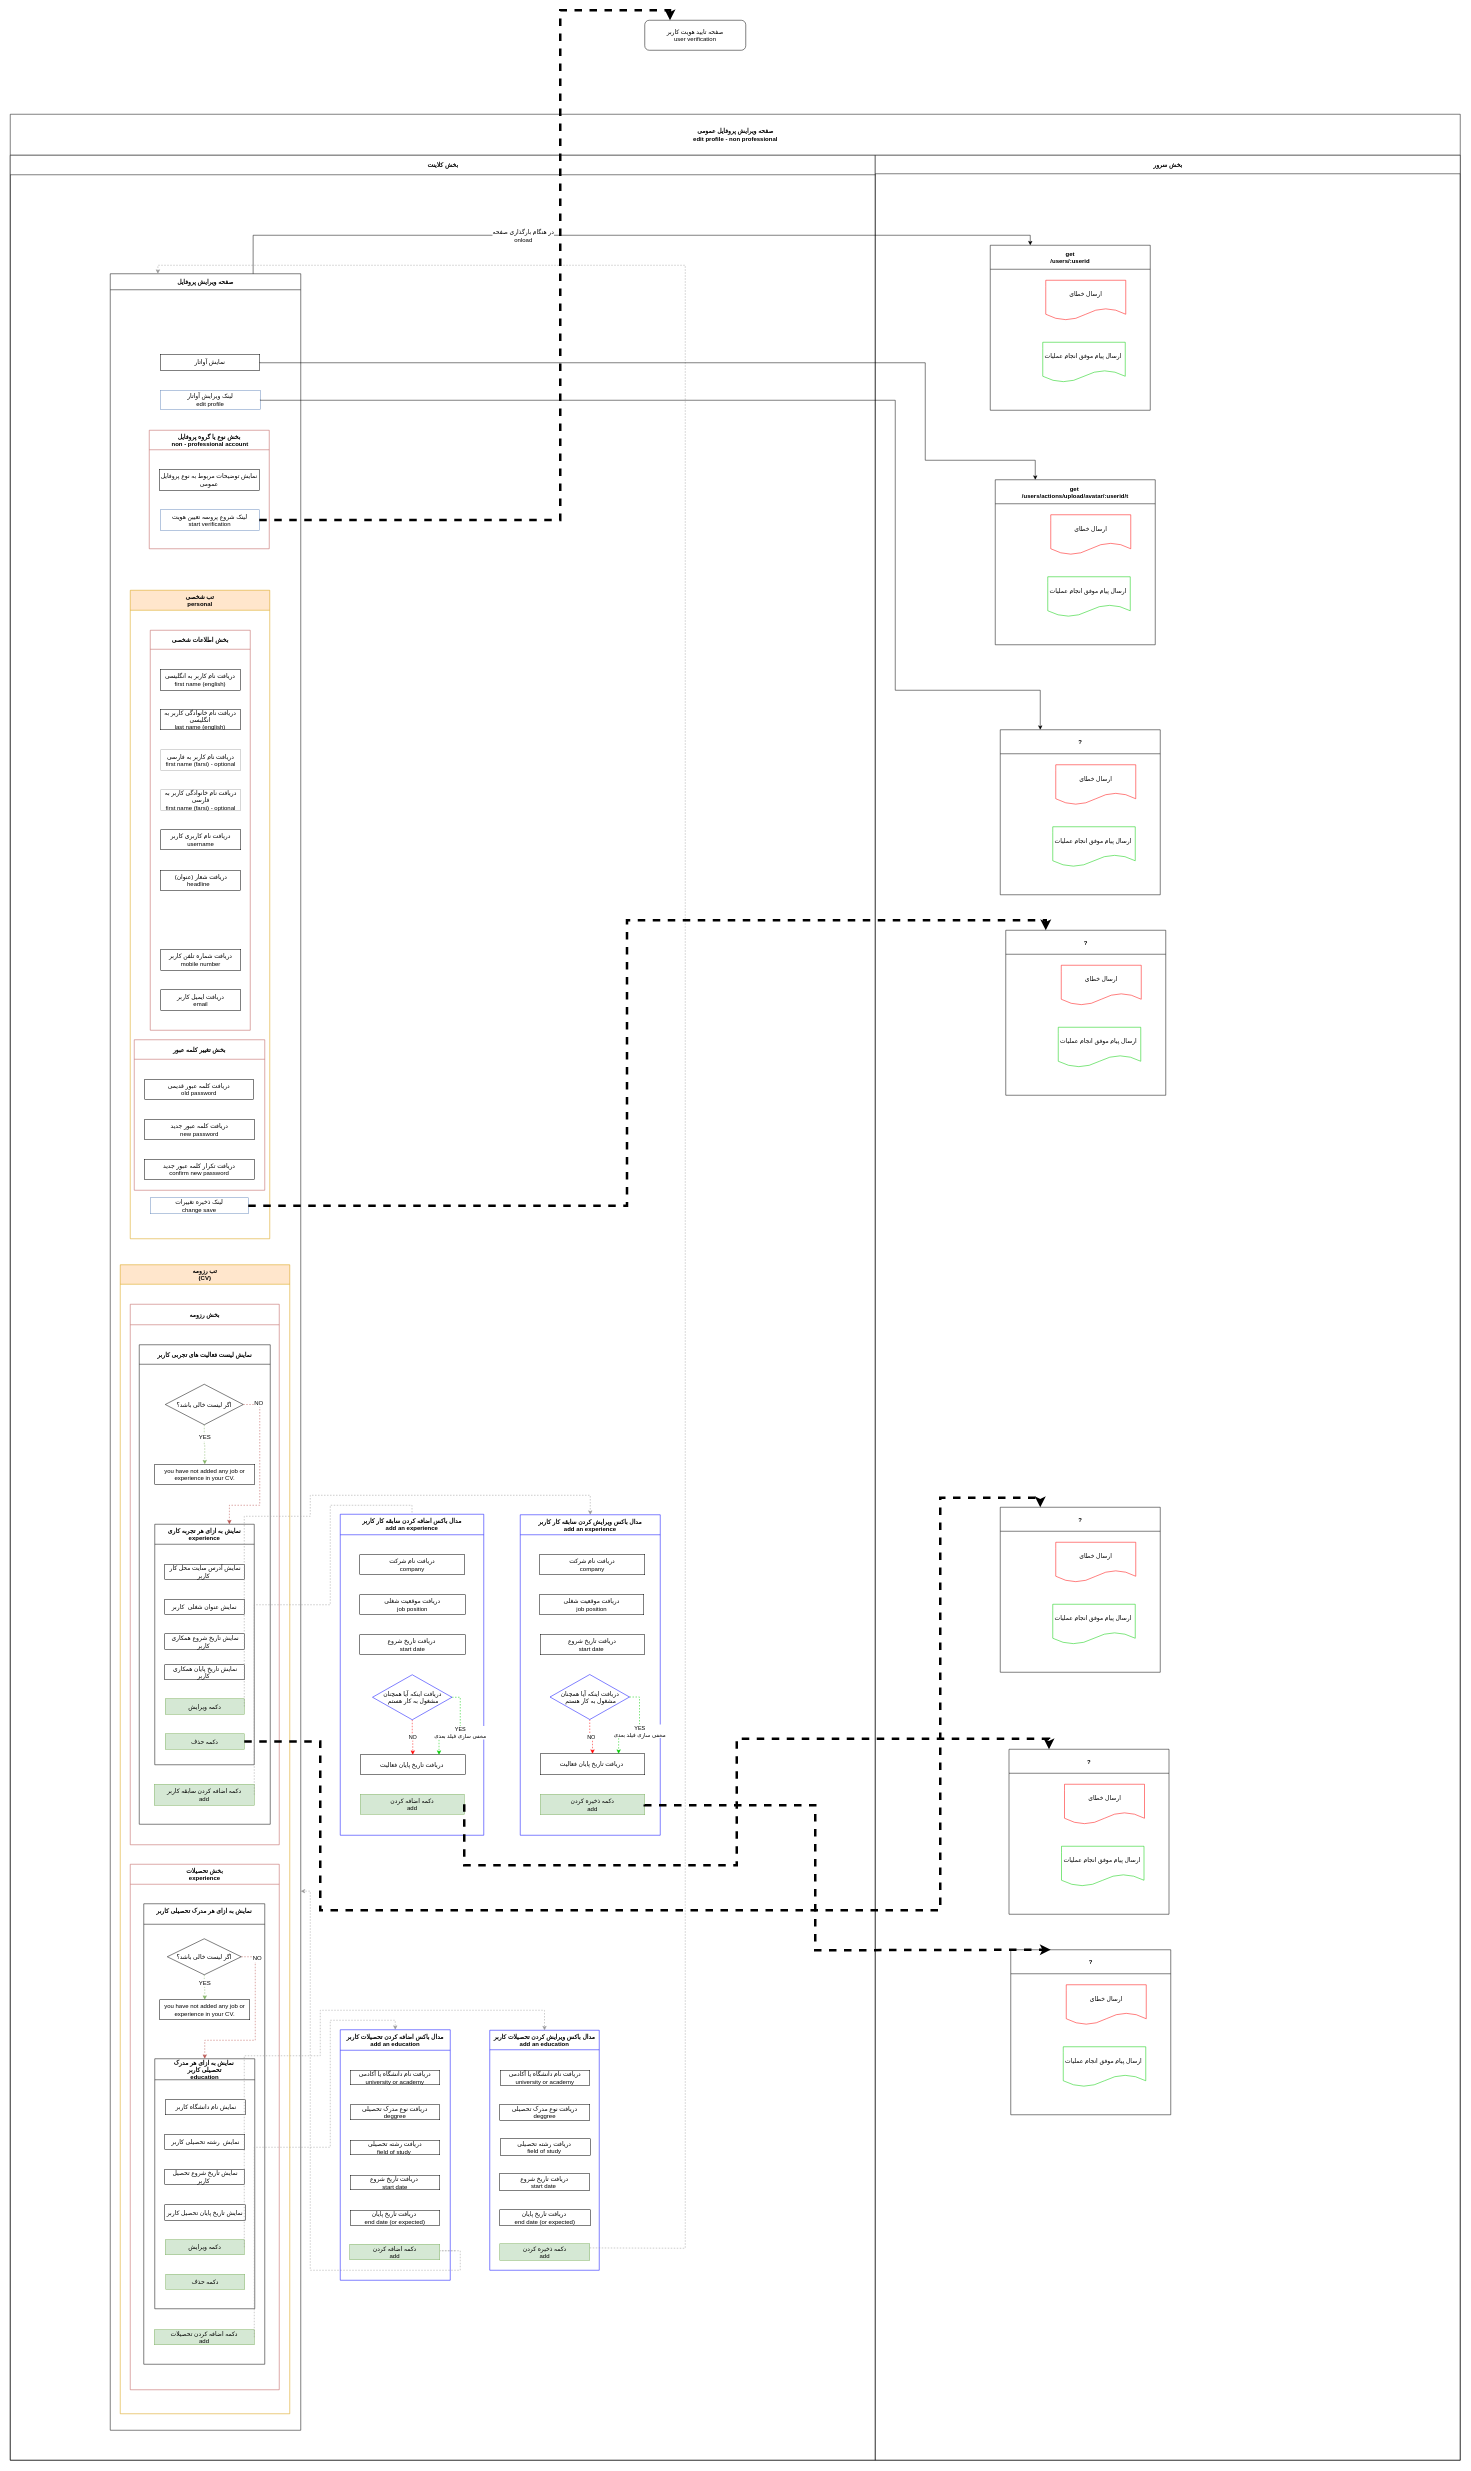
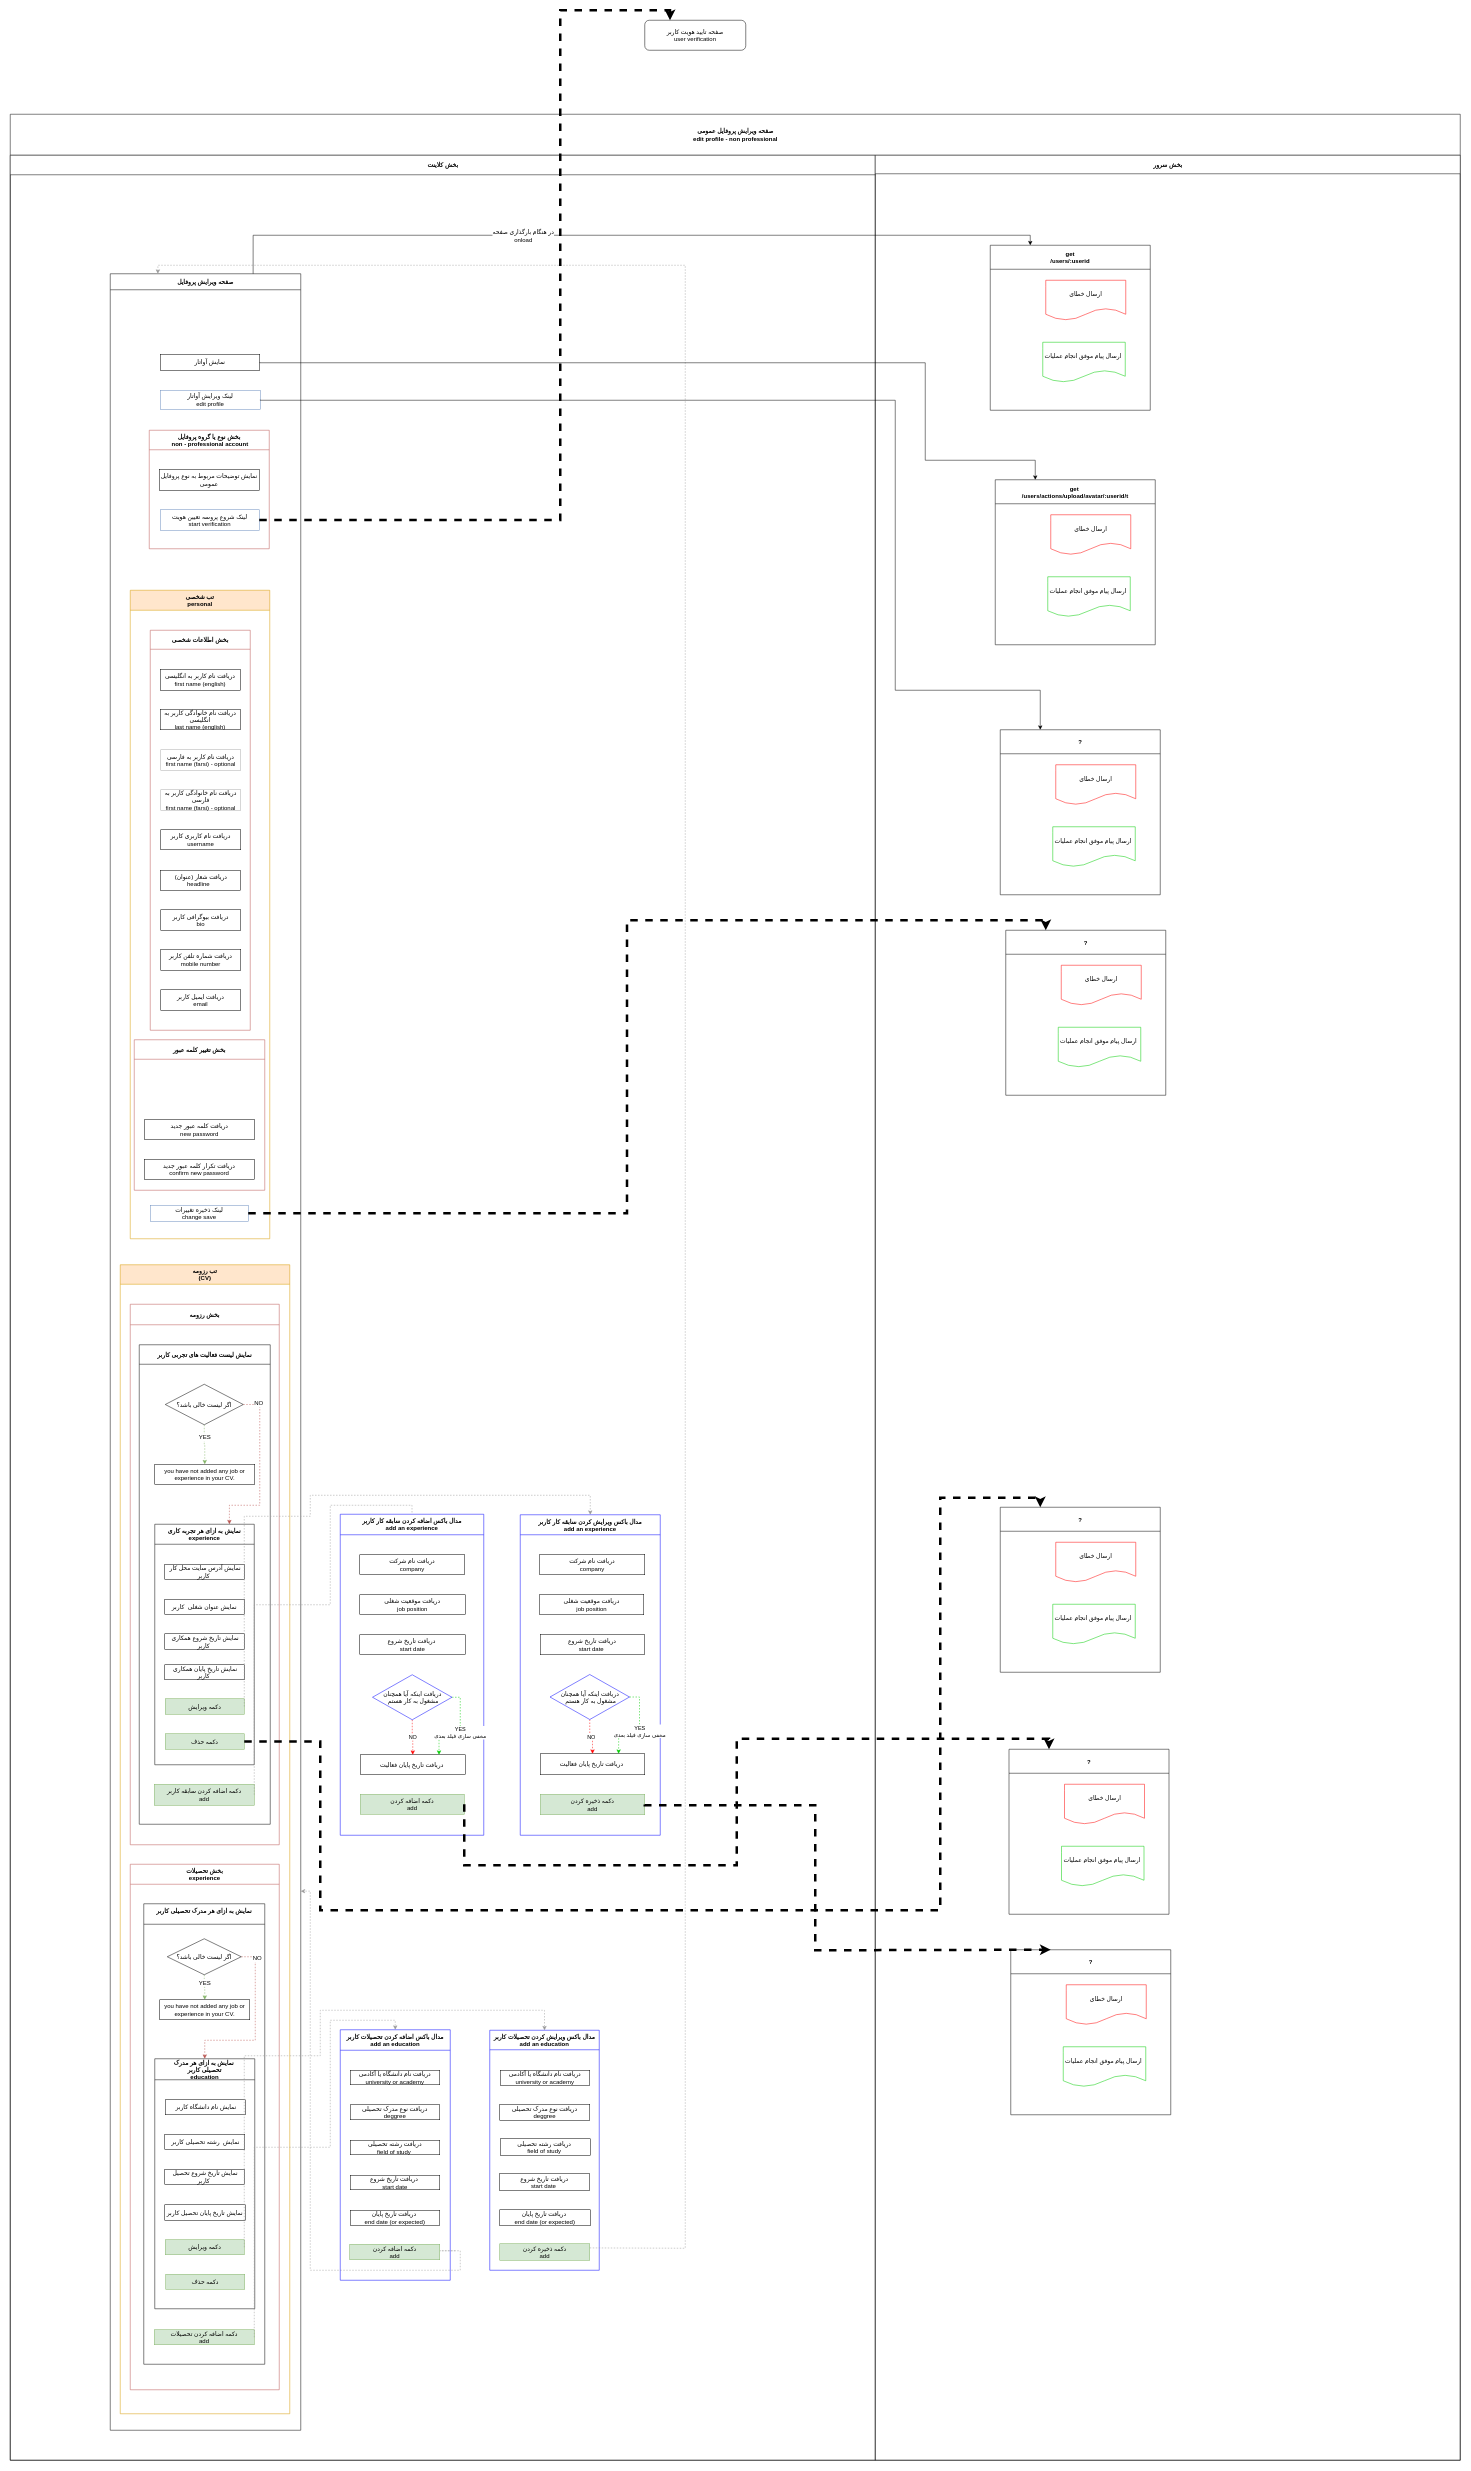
node "دریافت بیوگرافی کاربر bio": added
node "دریافت کلمه عبور قدیمی old password": removed
node "لینک ذخیره تغییرات change save": moved (199, 1206) -> (199, 1213)
